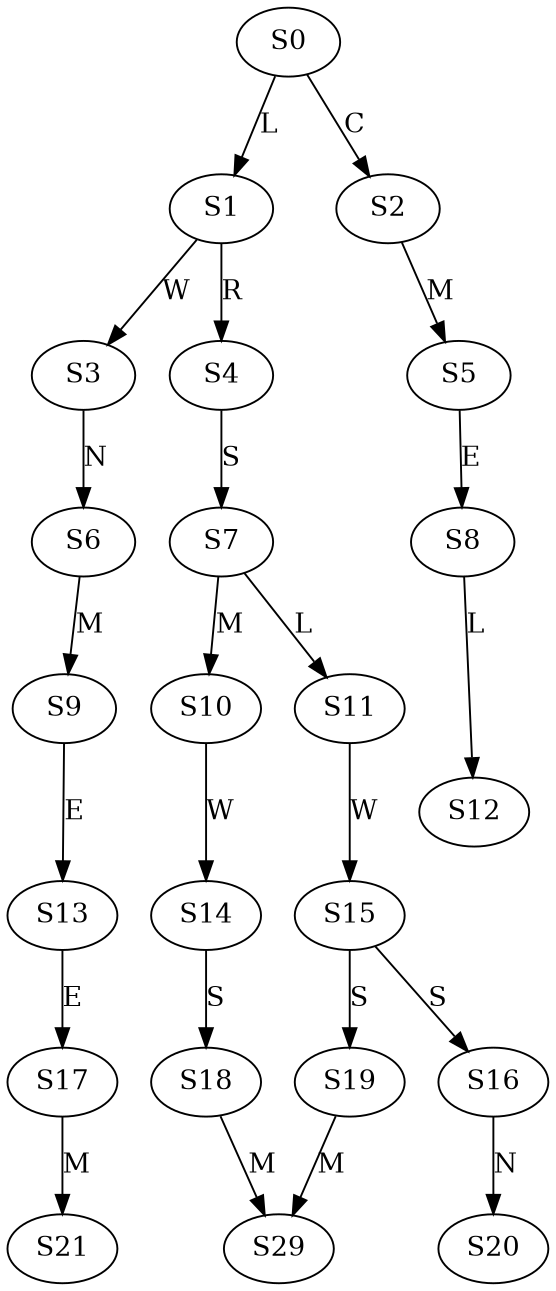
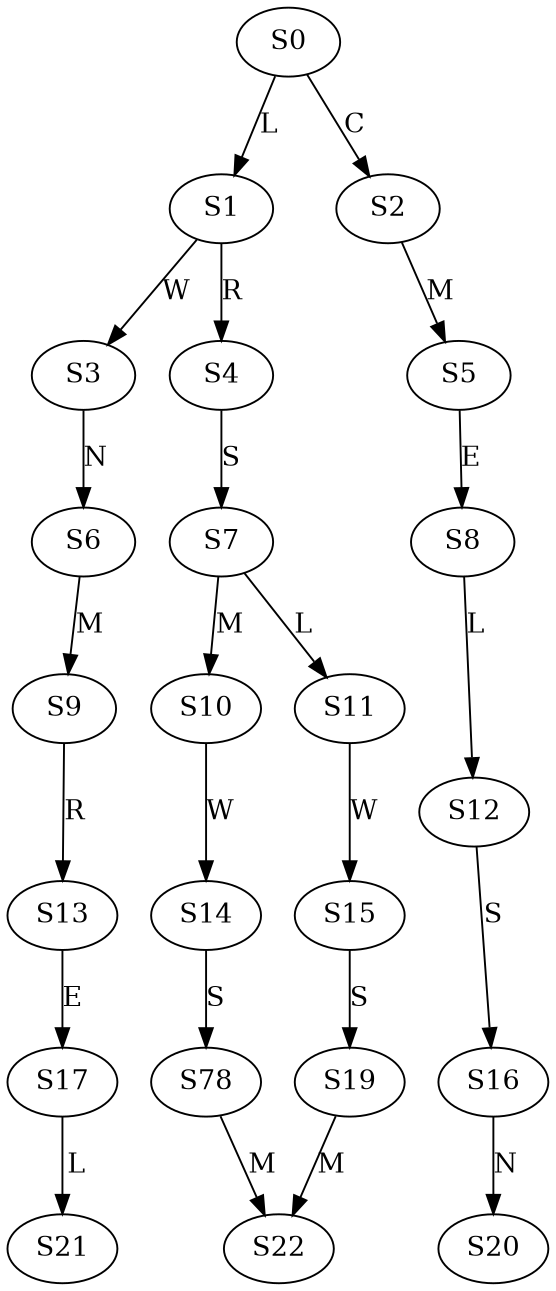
edge "S9" -> "S13": label "E" -> "R"
edge "S15" -> "S16": now "S12" -> "S16"
node "S18": label "S18" -> "S78"
edge "S17" -> "S21": label "M" -> "L"
node "S29": label "S29" -> "S22"
